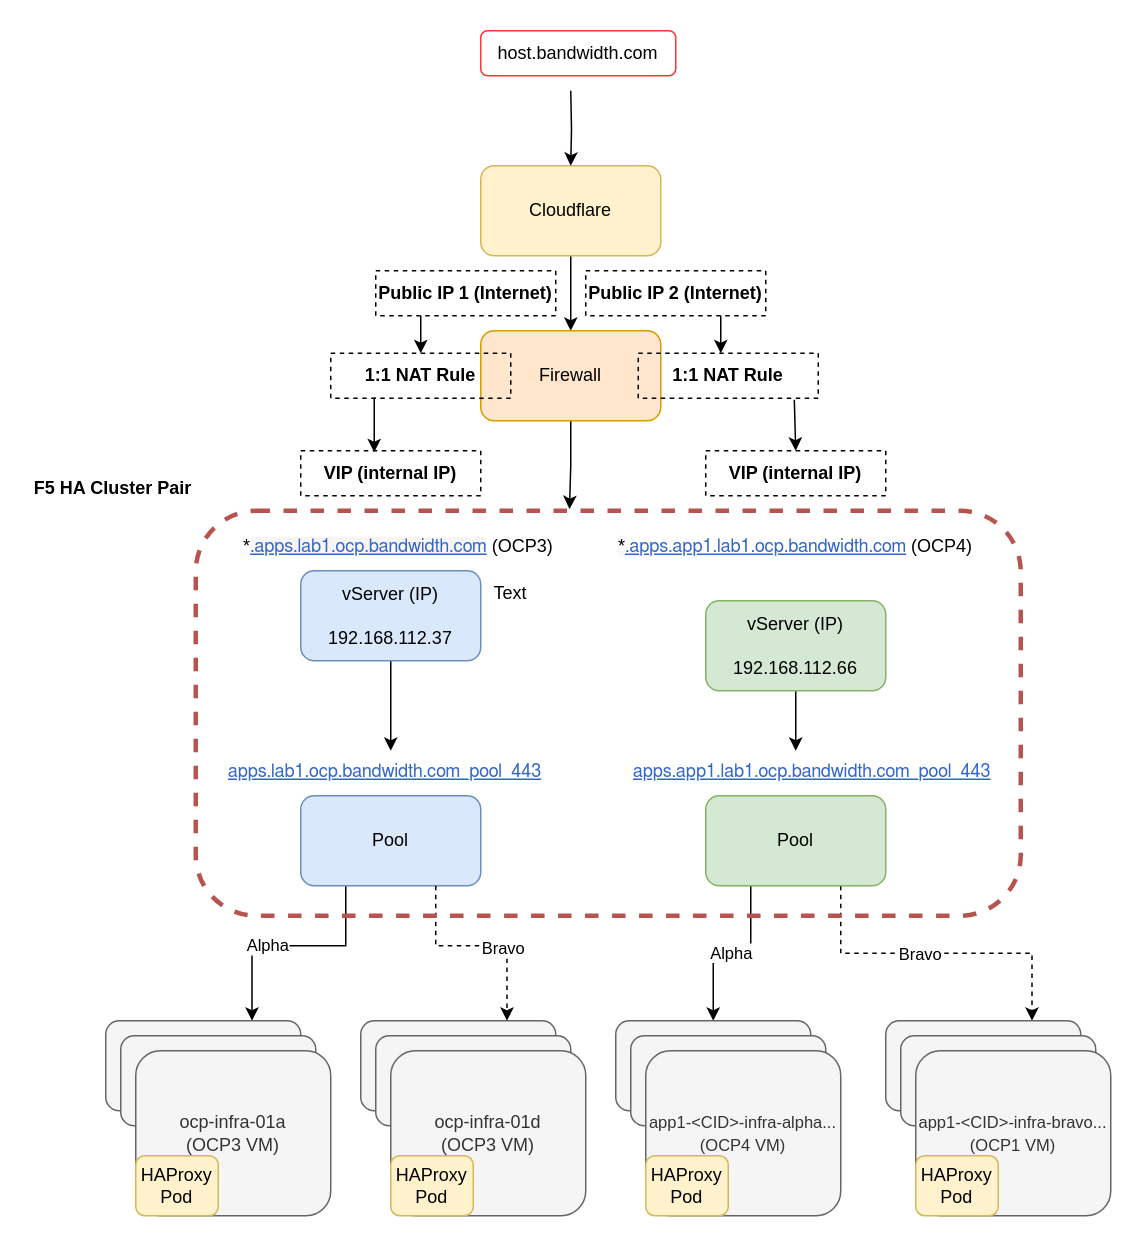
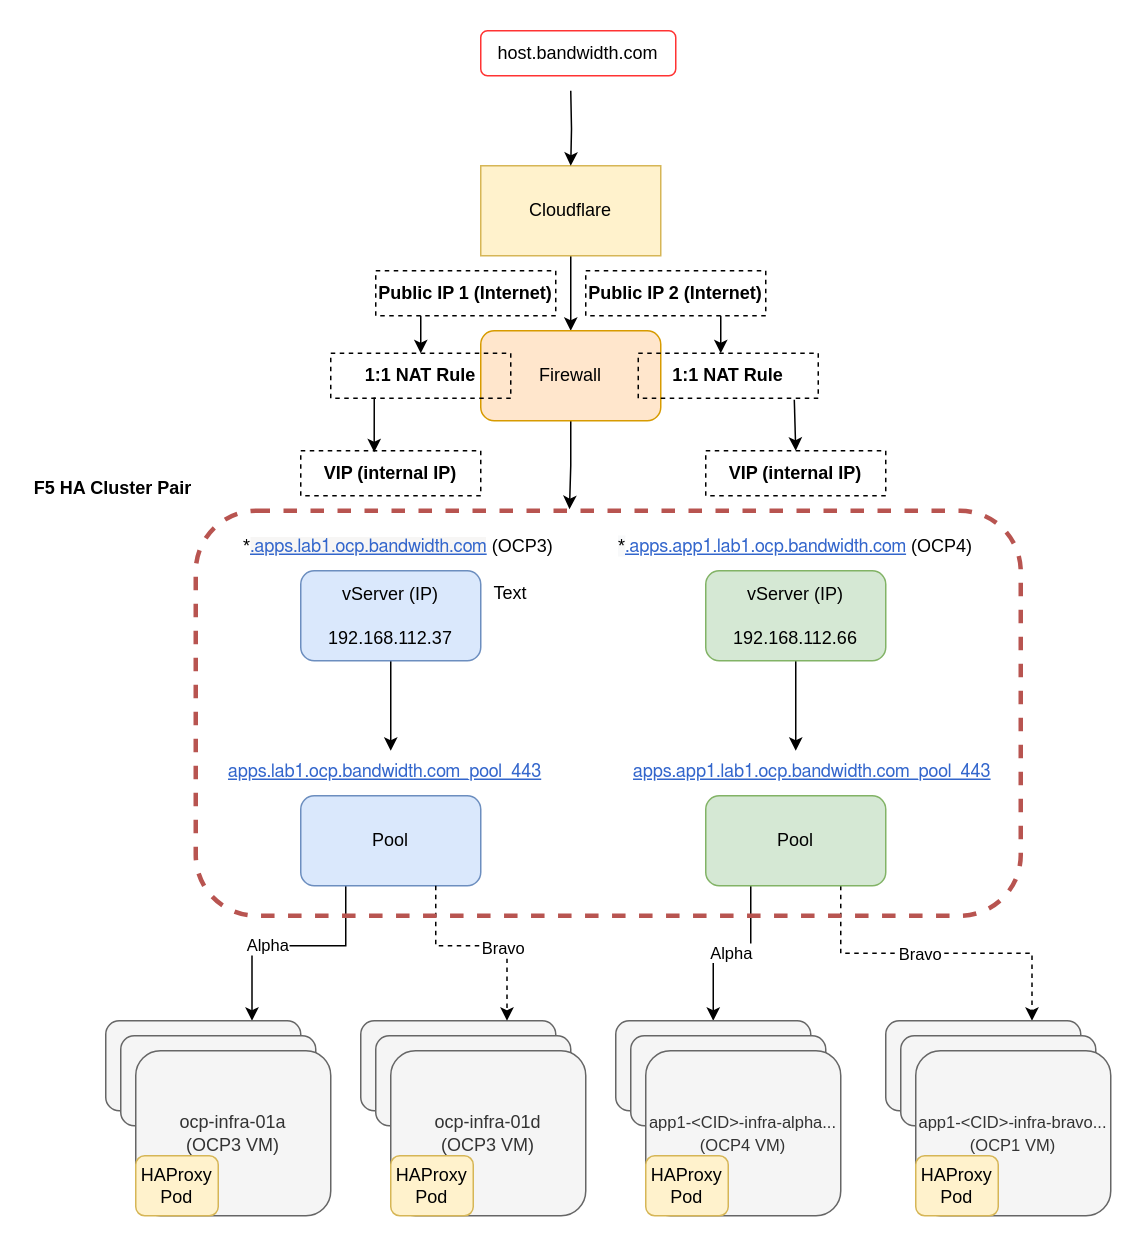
node "Cloudflare": shape rounded rectangle -> rectangle
node "vServer (IP) 192.168.112.66": moved (796, 646) -> (796, 616)
